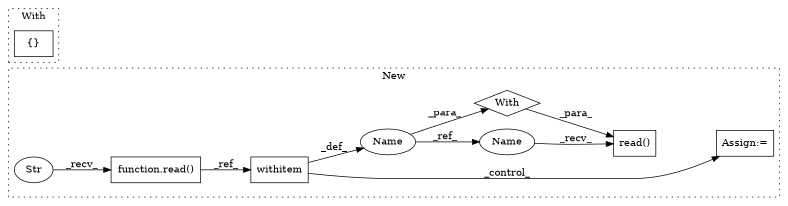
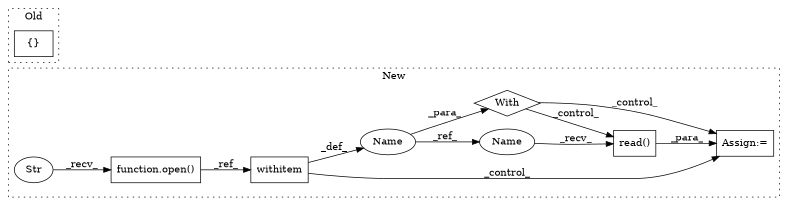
cluster "With": label "With" -> "Old"
edge "With" -> "Assign:=": added, label "_control_"
edge "With" -> "read()": label "_para_" -> "_control_"
edge "read()" -> "Assign:=": added, label "_para_"
node "function.read()": label "function.read()" -> "function.open()"
